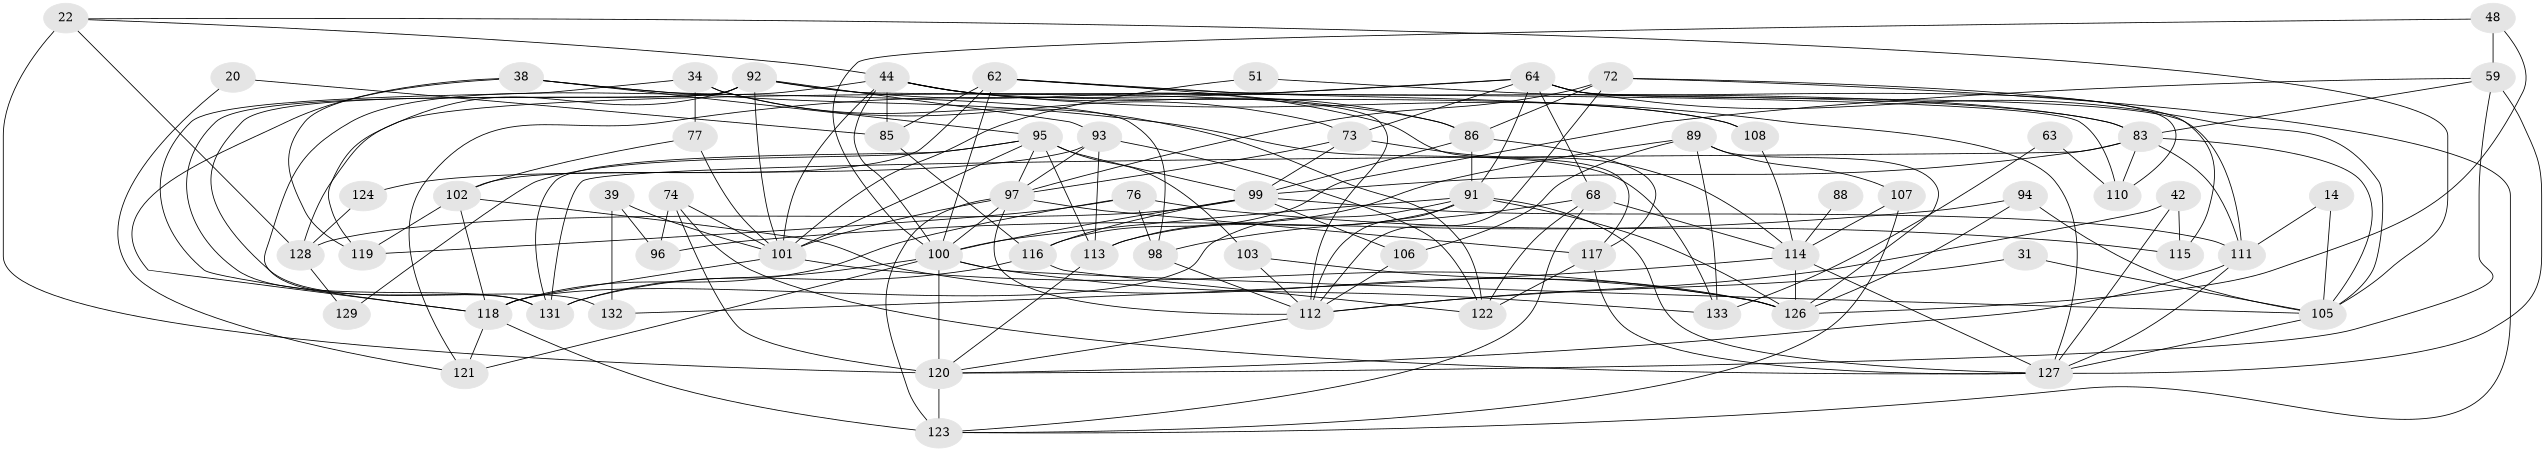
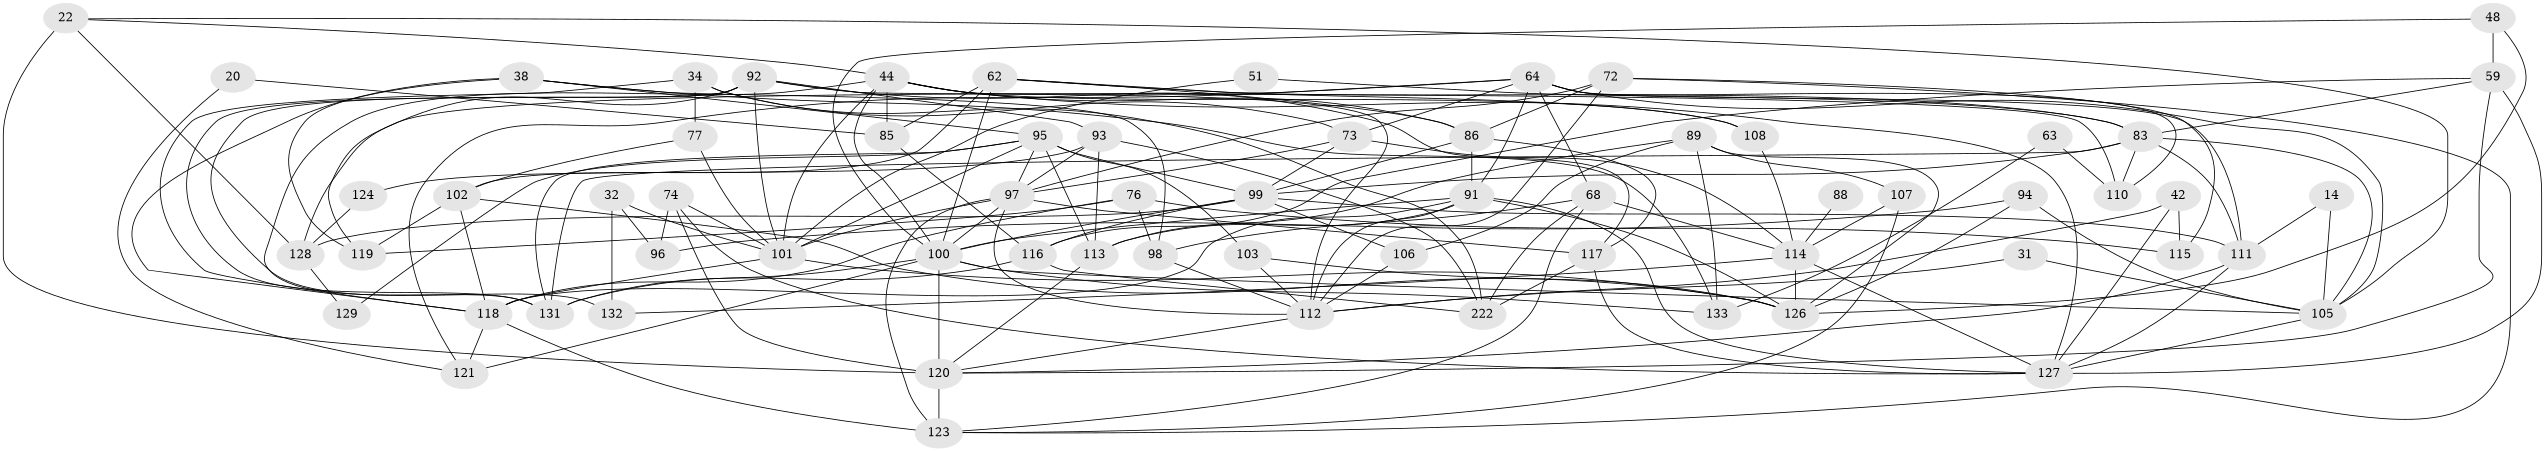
node "39": label "39" -> "32"
node "122": label "122" -> "222"
